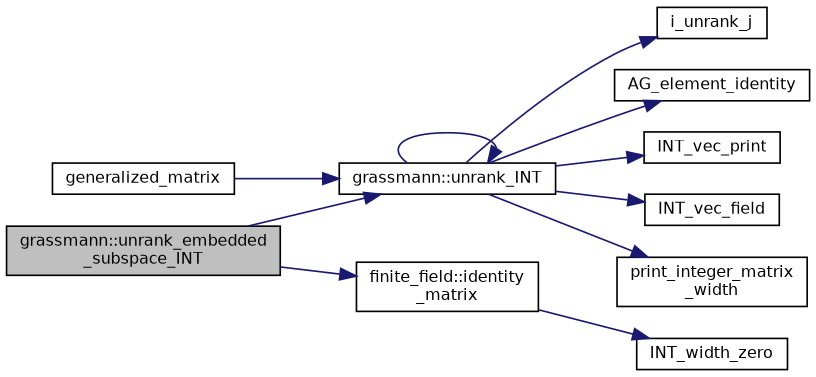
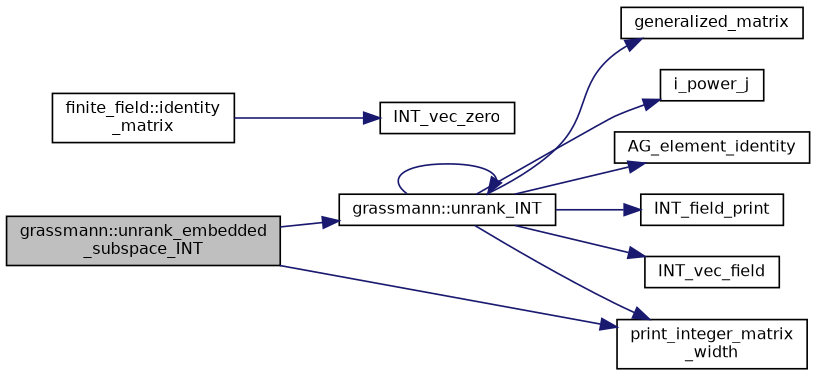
node "i_unrank_j": label "i_unrank_j" -> "i_power_j"
node "INT_vec_print": label "INT_vec_print" -> "INT_field_print"
edge "generalized_matrix" -> "grassmann::unrank_INT": reversed
edge "grassmann::unrank_embedded _subspace_INT" -> "finite_field::identity _matrix": now "grassmann::unrank_embedded _subspace_INT" -> "print_integer_matrix _width"
node "INT_width_zero": label "INT_width_zero" -> "INT_vec_zero"
